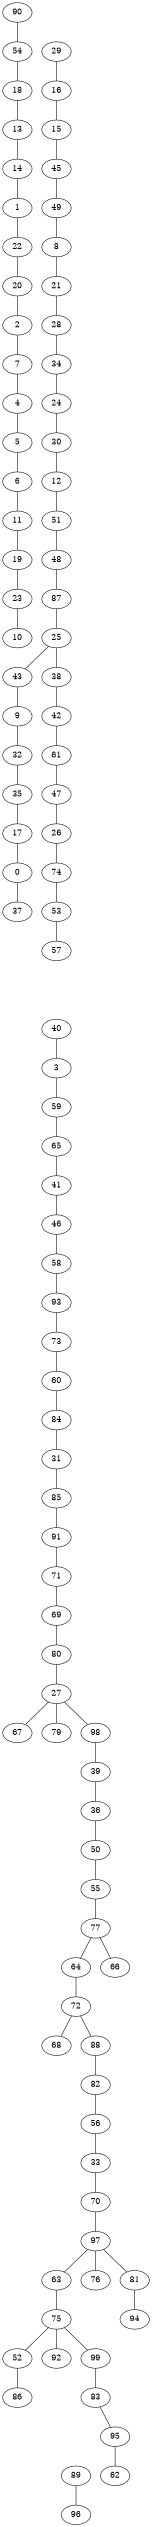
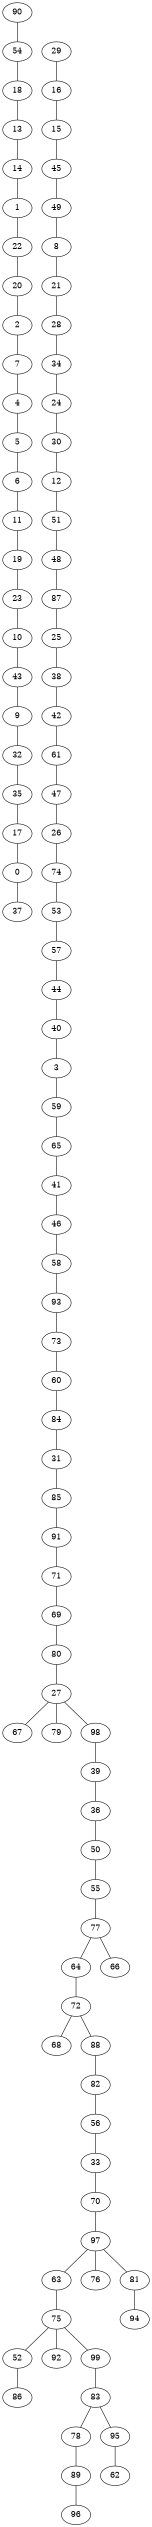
edge "25" -- "43": now "10" -- "43"
node "44": added
node "78": added
